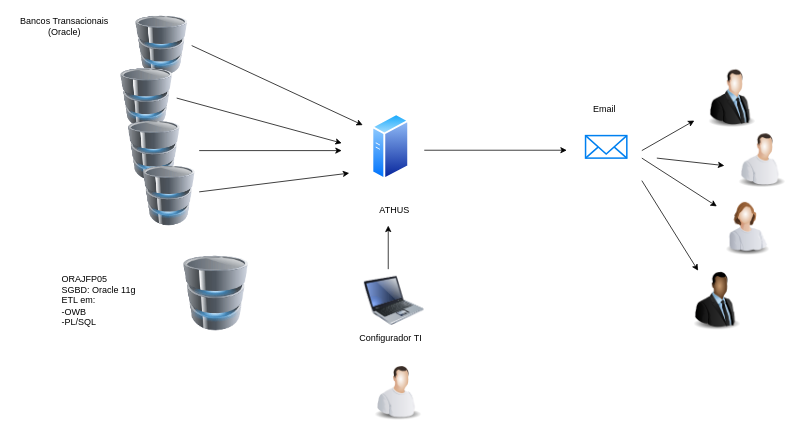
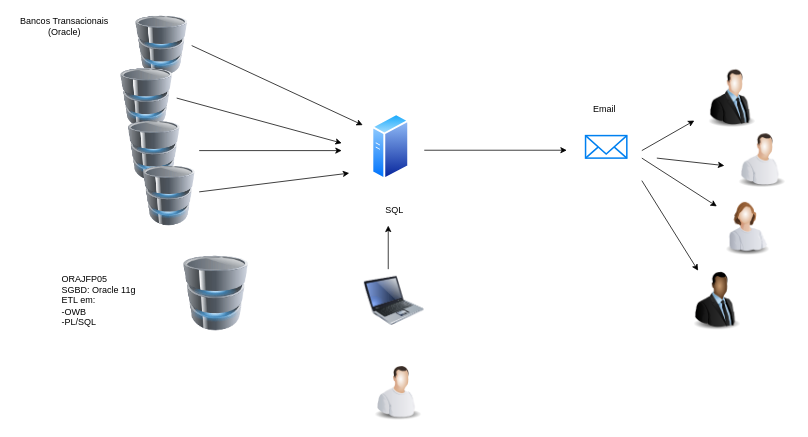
node "ATHUS": label "ATHUS" -> "SQL"
node "Configurador TI": removed
